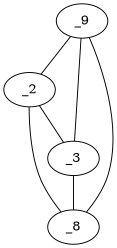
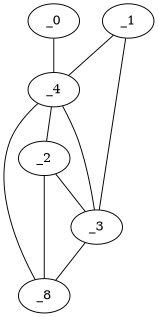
node "_0": added
node "_9": label "_9" -> "_4"
node "_1": added
